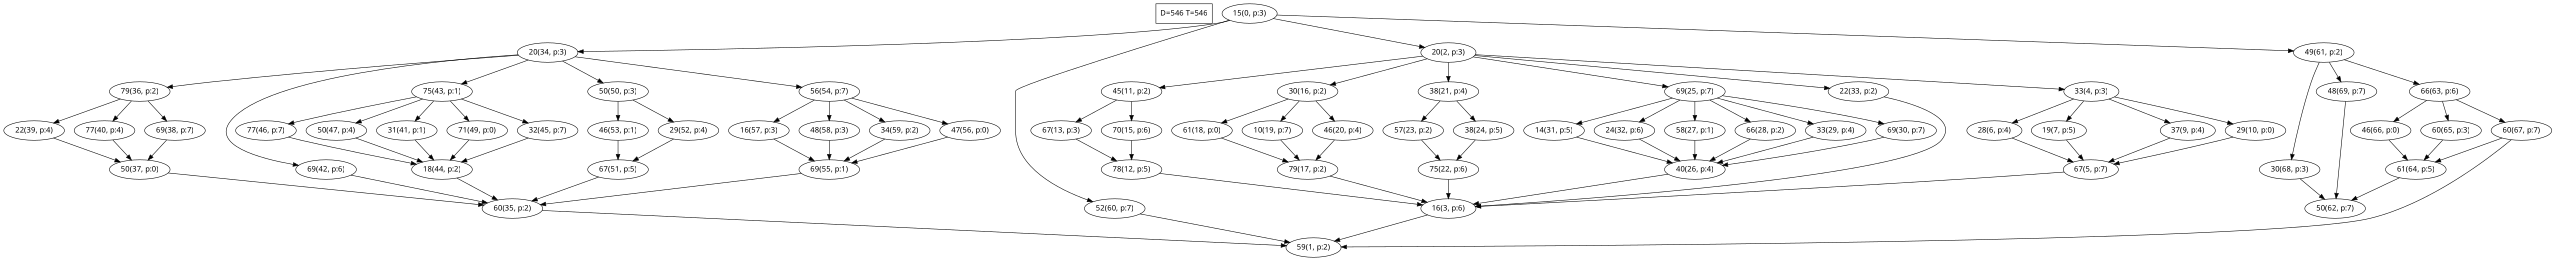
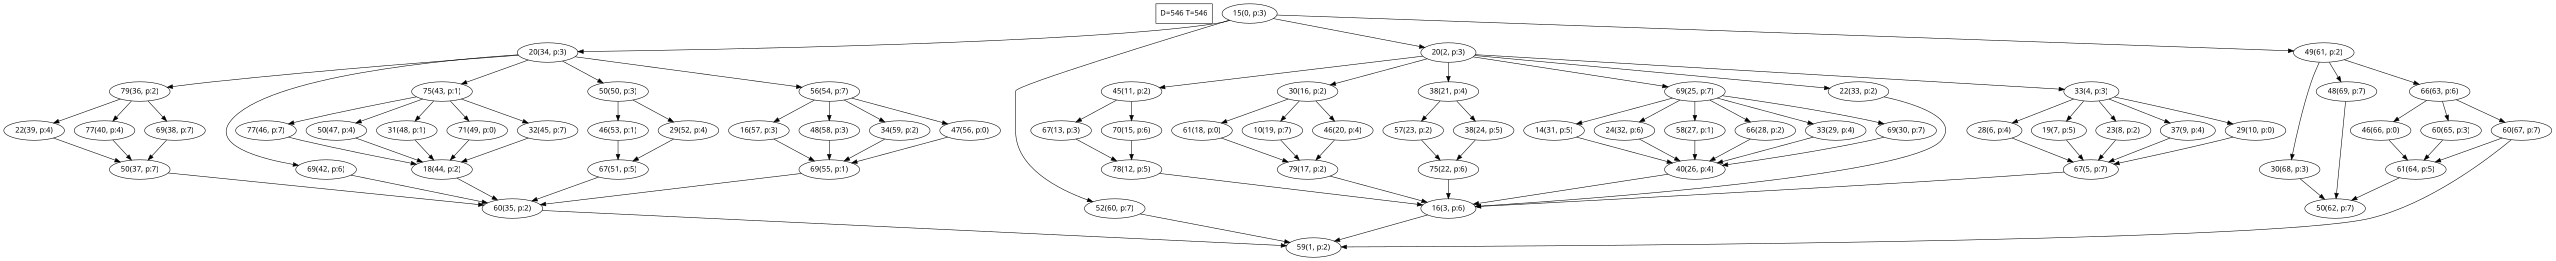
node "31(41, p:1)": label "31(41, p:1)" -> "31(48, p:1)"
node "23(8, p:2)": added
node "50(37, p:0)": label "50(37, p:0)" -> "50(37, p:7)"
